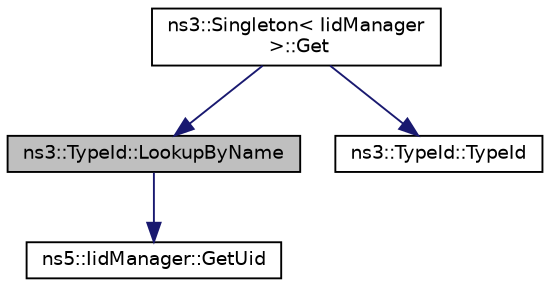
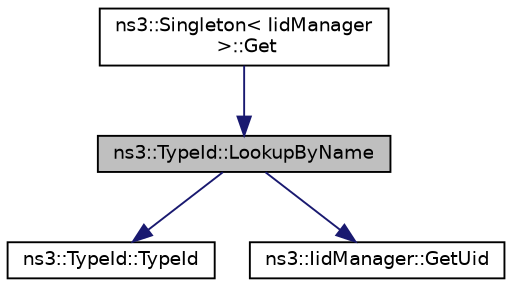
edge "ns3::Singleton< IidManager >::Get" -> "ns3::TypeId::TypeId": now "ns3::TypeId::LookupByName" -> "ns3::TypeId::TypeId"
node "ns5::IidManager::GetUid": label "ns5::IidManager::GetUid" -> "ns3::IidManager::GetUid"
